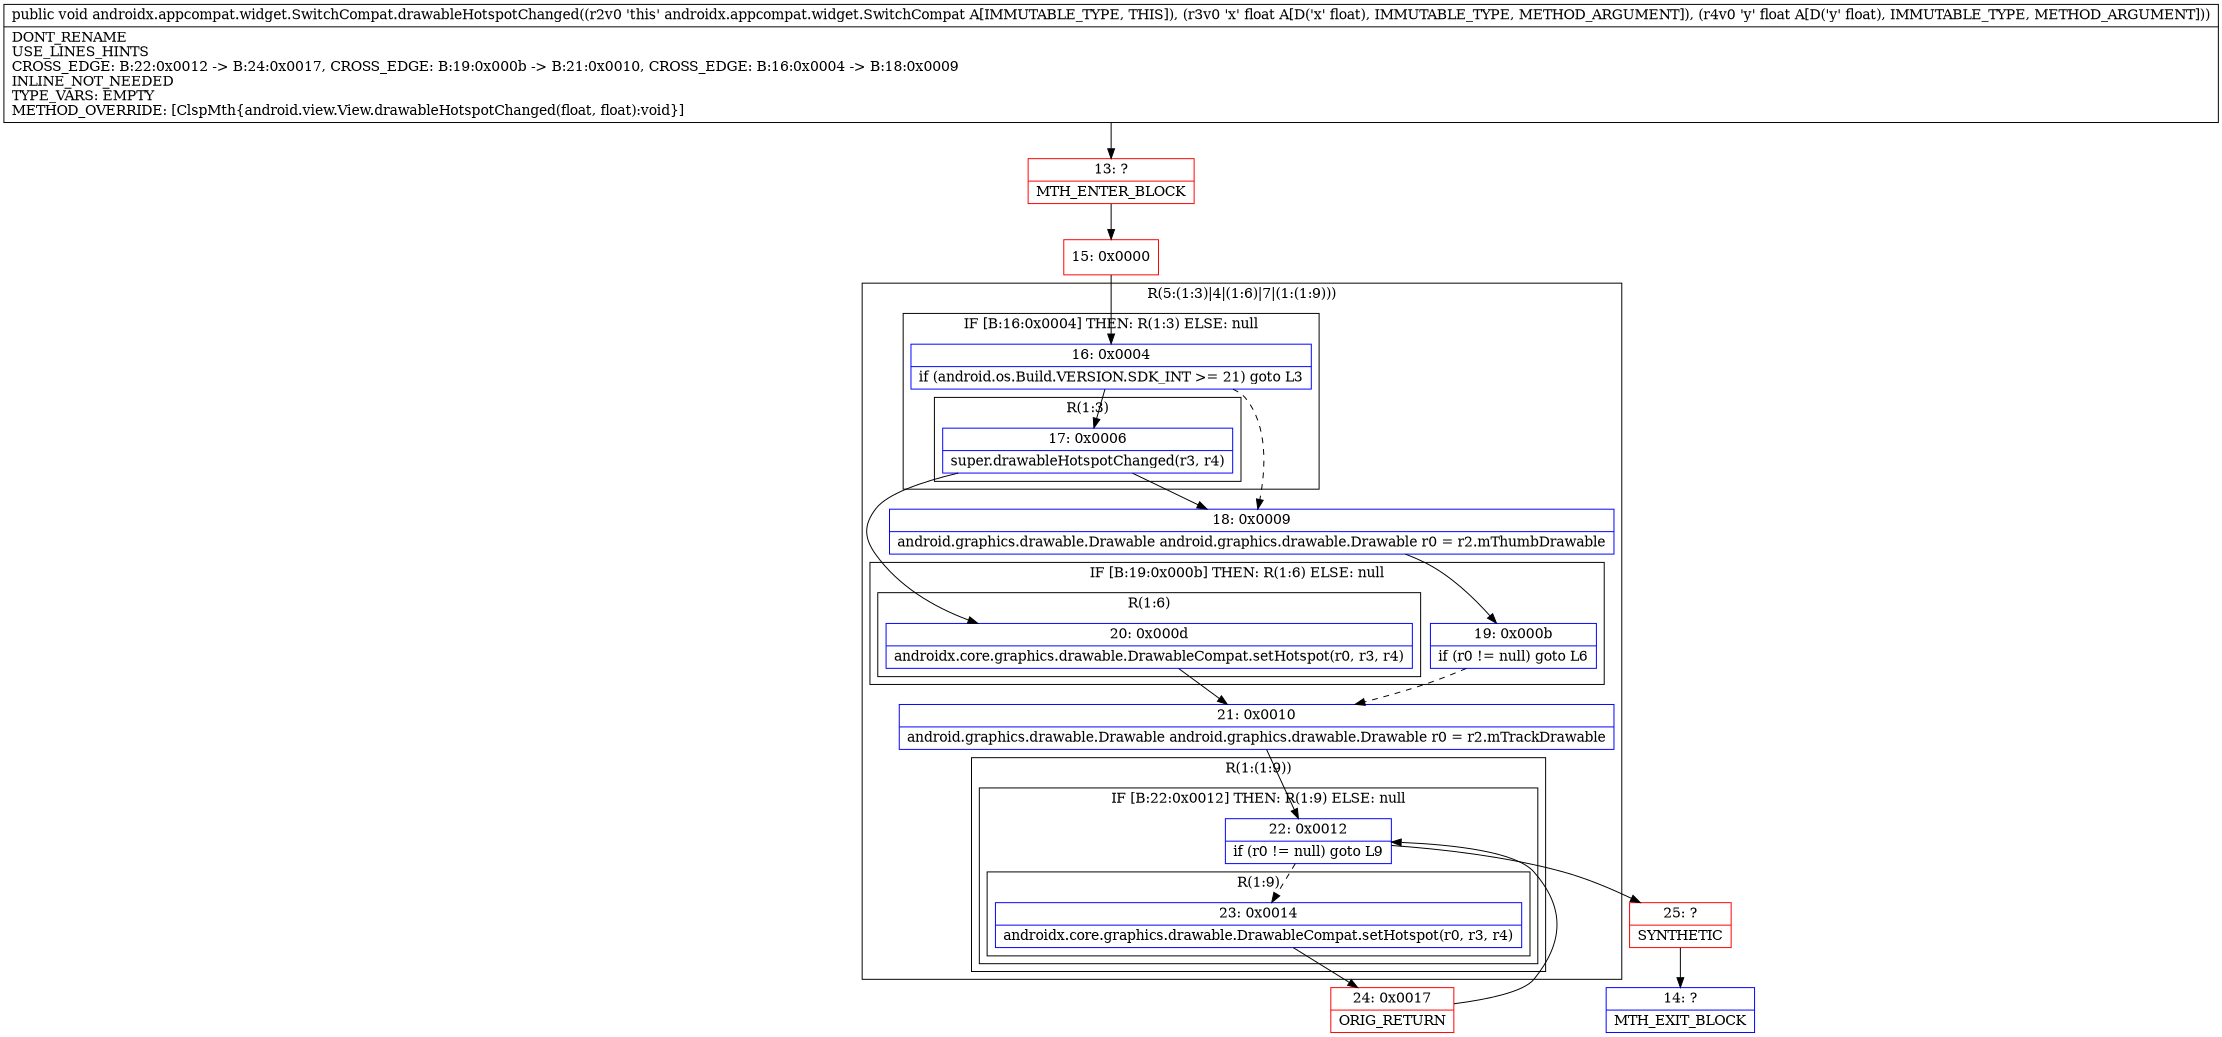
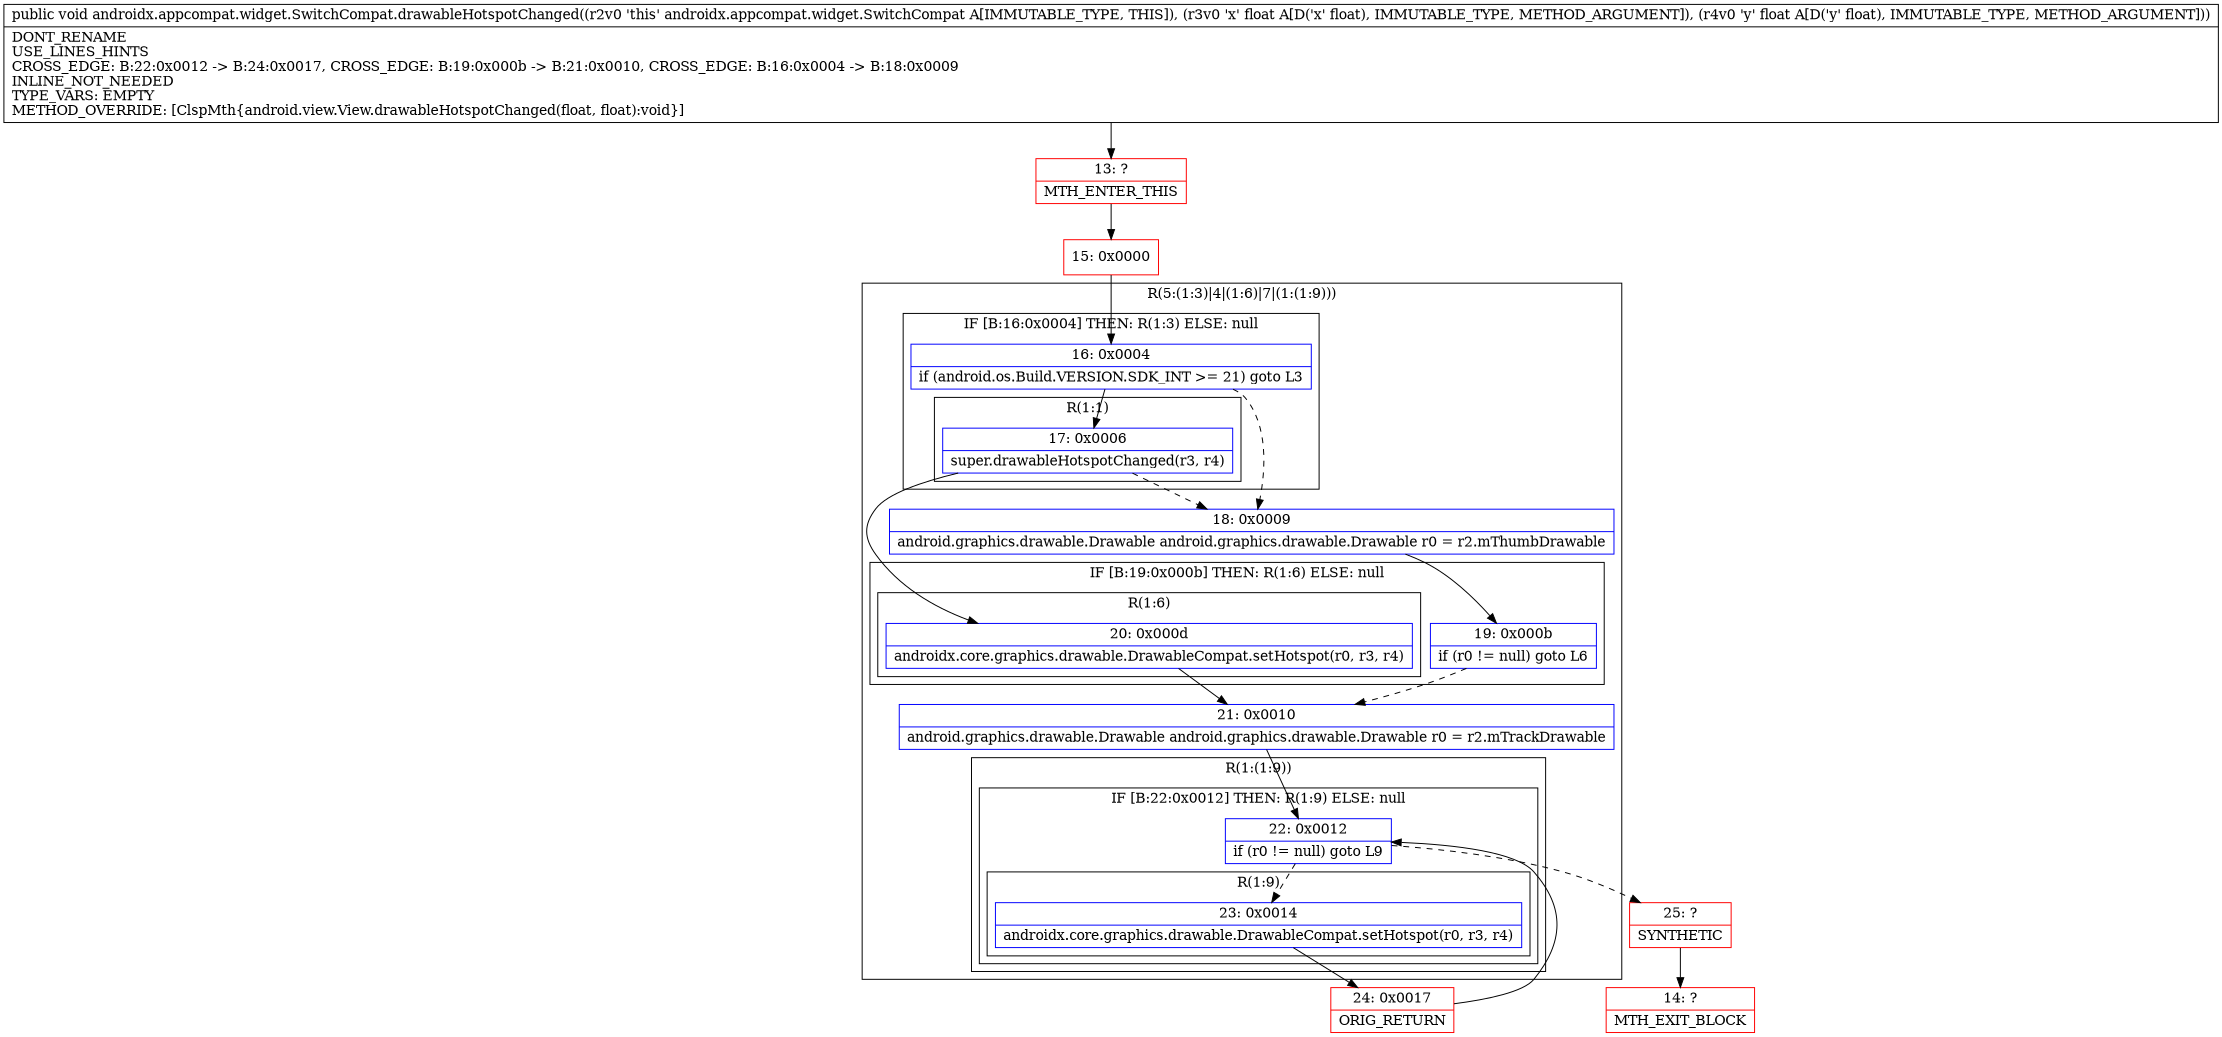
node "13: ?": text "MTH_ENTER_BLOCK" -> "MTH_ENTER_THIS"
cluster "R(1:3)": label "R(1:3)" -> "R(1:1)"
edge "17: 0x0006" -> "18: 0x0009": style solid -> dashed
edge "22: 0x0012" -> "25: ?": style solid -> dashed
node "14: ?": color blue -> red
